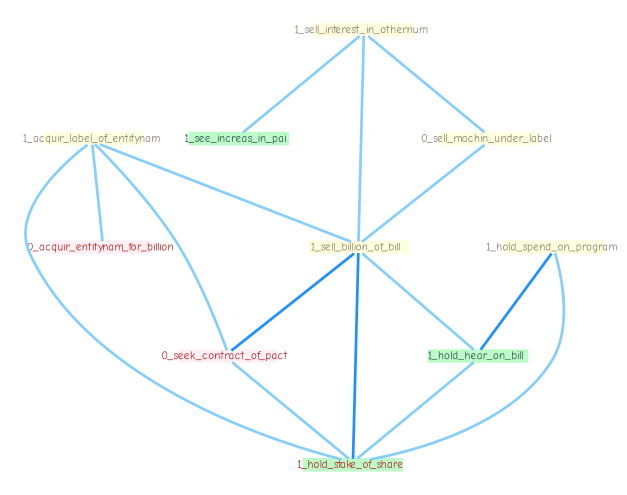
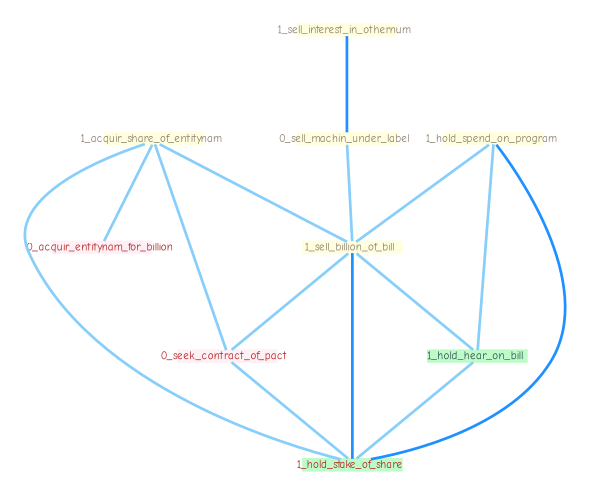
edge "1_sell_interest_in_othernum" -- "0_sell_machin_under_label": color #87cefa -> #1e90ff
node "1_acquir_label_of_entitynam": label "1_acquir_label_of_entitynam" -> "1_acquir_share_of_entitynam"
node "1_see_increas_in_pai": removed
edge "1_sell_interest_in_othernum" -- "1_sell_billion_of_bill": now "1_hold_spend_on_program" -- "1_sell_billion_of_bill"
edge "1_sell_billion_of_bill" -- "0_seek_contract_of_pact": color #1e90ff -> #87cefa
edge "1_hold_spend_on_program" -- "1_hold_hear_on_bill": color #1e90ff -> #87cefa
edge "1_hold_spend_on_program" -- "1_hold_stake_of_share": color #87cefa -> #1e90ff
